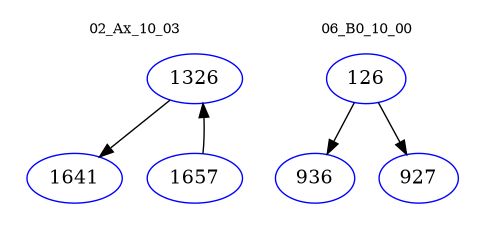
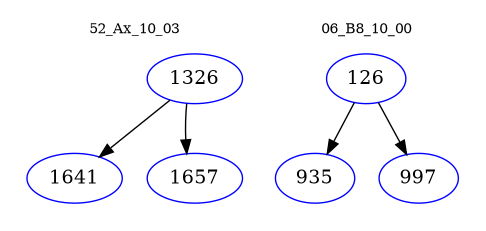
cluster "02_Ax_10_03": label "02_Ax_10_03" -> "52_Ax_10_03"
cluster "06_B0_10_00": label "06_B0_10_00" -> "06_B8_10_00"
edge "1657" -> "1326": reversed
node "936": label "936" -> "935"
node "927": label "927" -> "997"
